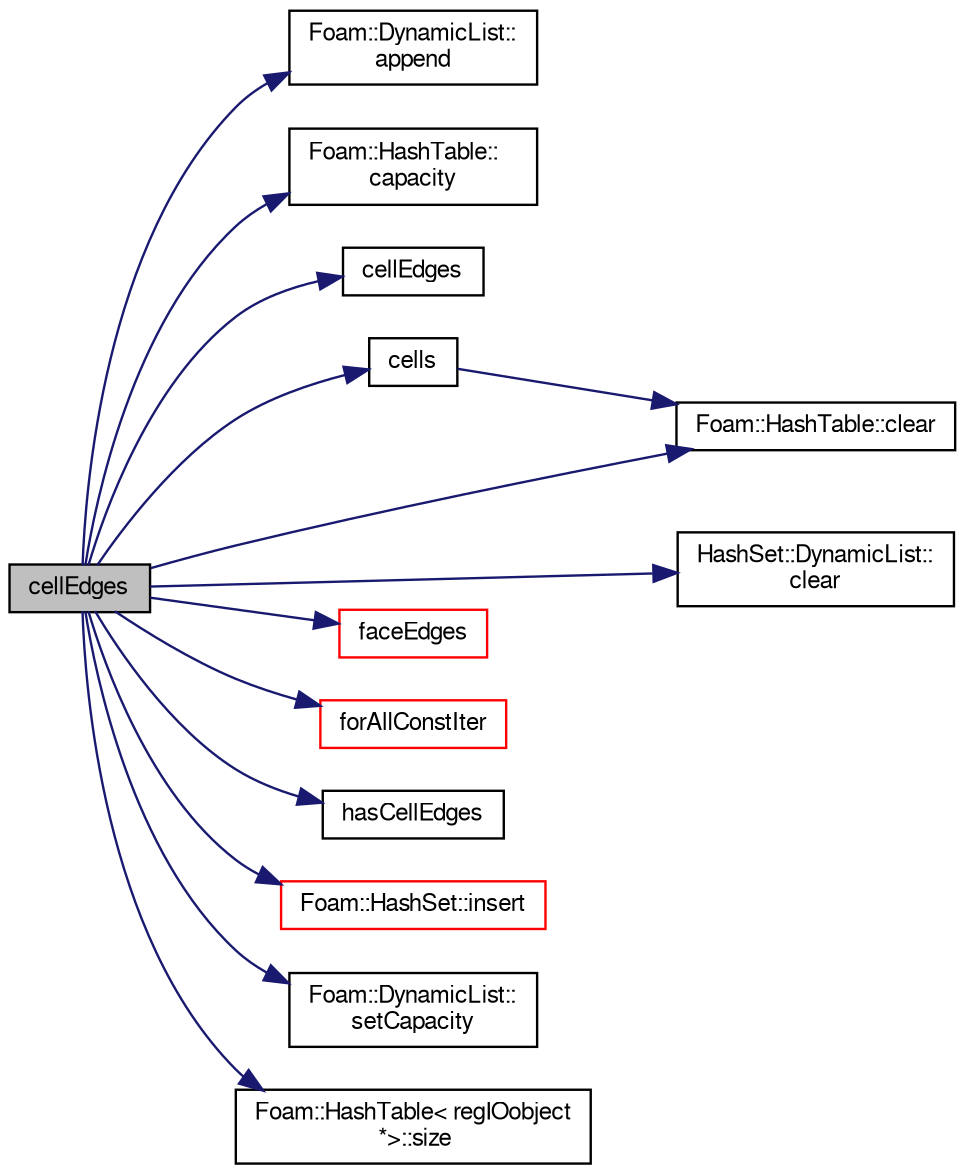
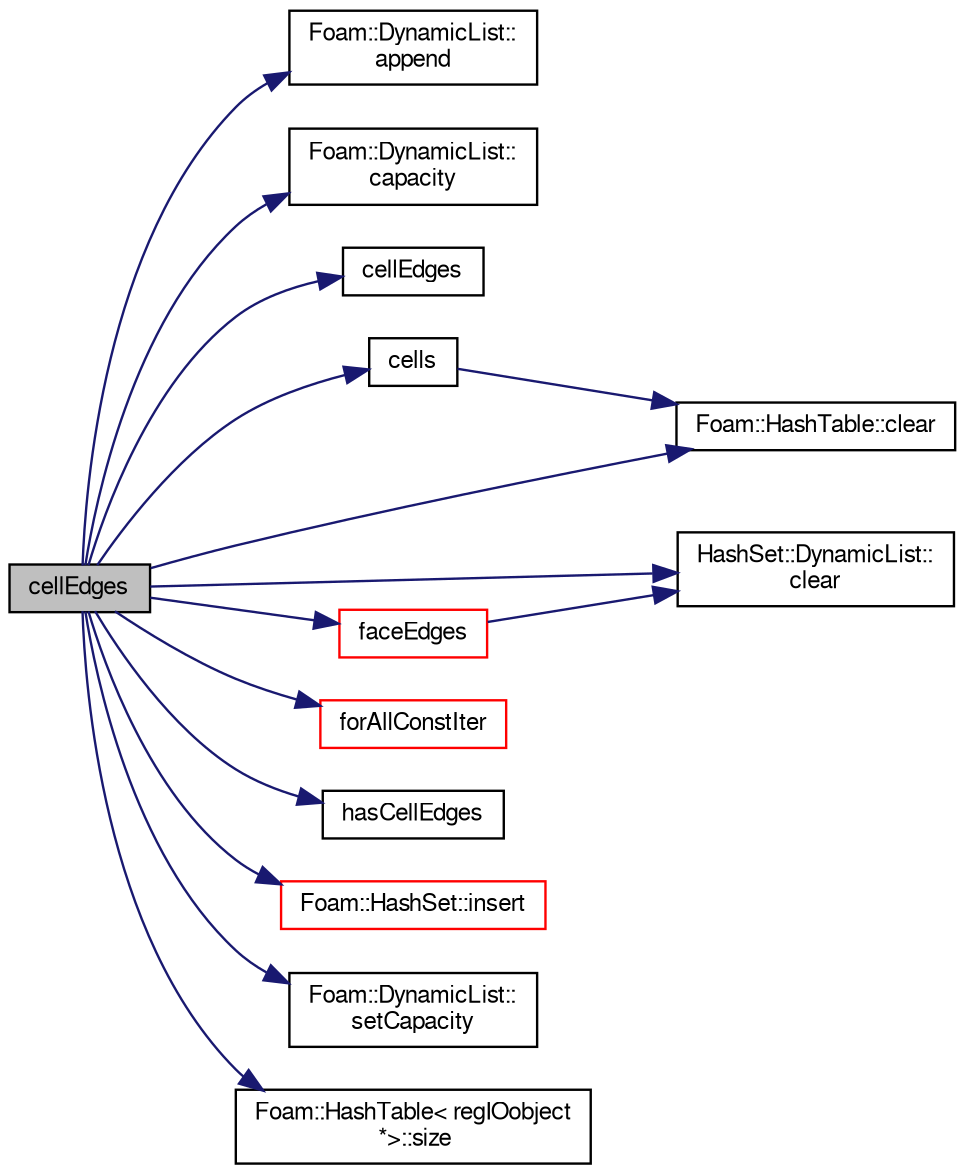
node "Foam::HashTable:: capacity": label "Foam::HashTable:: capacity" -> "Foam::DynamicList:: capacity"
edge "faceEdges" -> "HashSet::DynamicList:: clear": added
